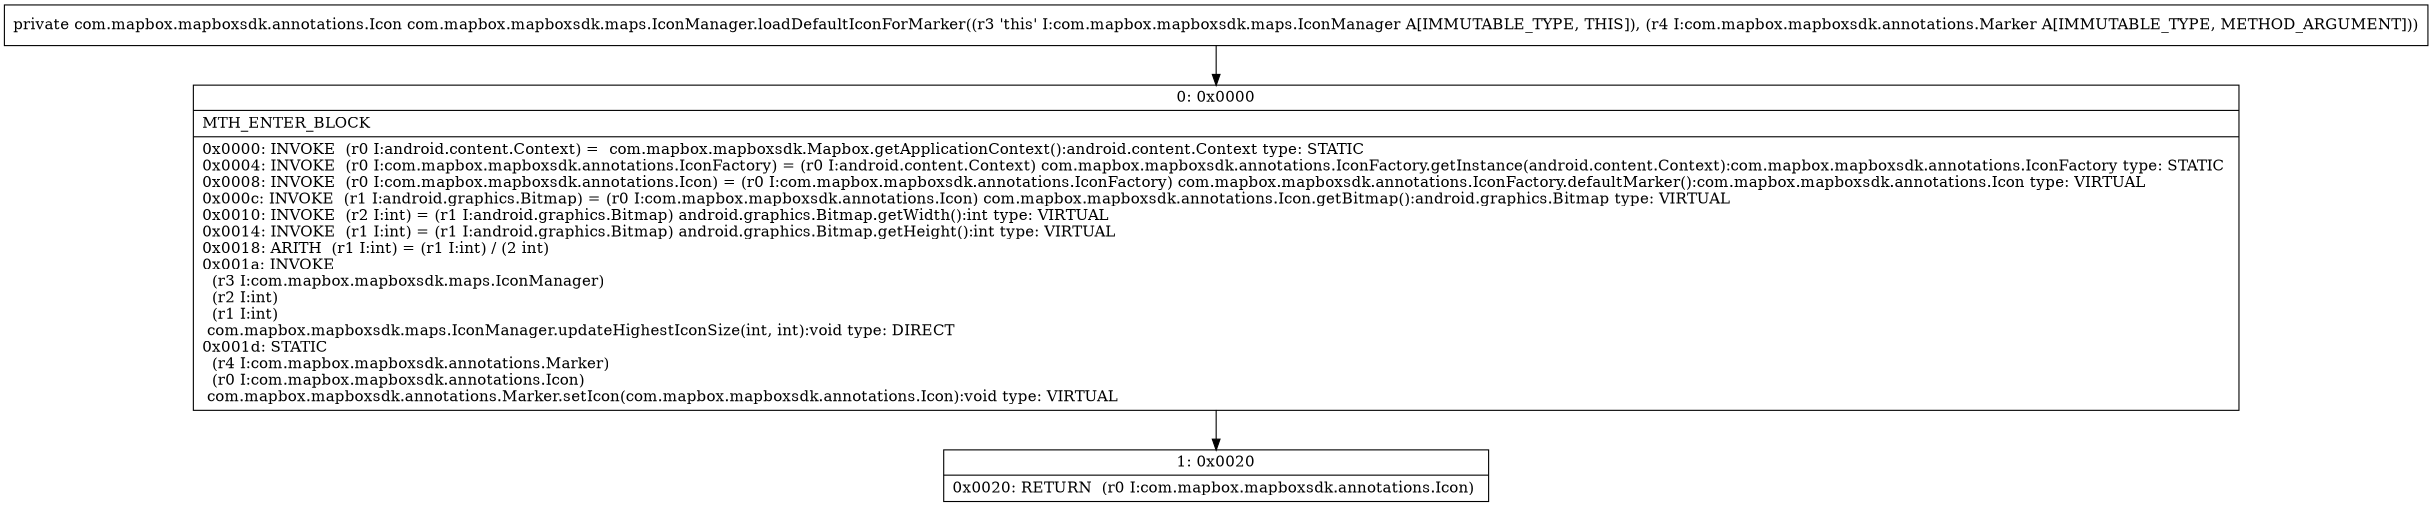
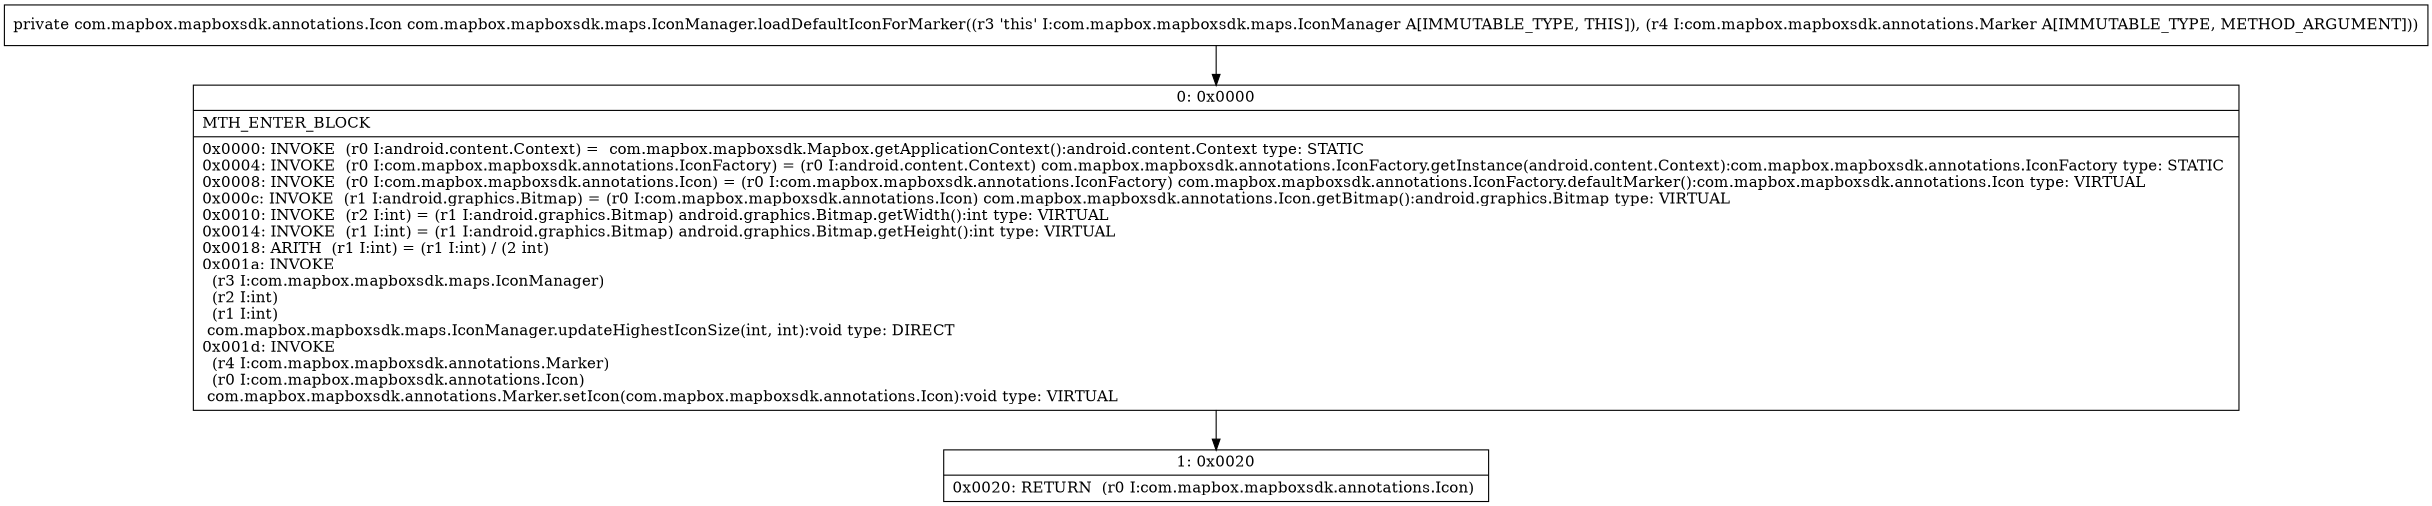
node "0: 0x0000": text "0x001d: STATIC" -> "0x001d: INVOKE"
